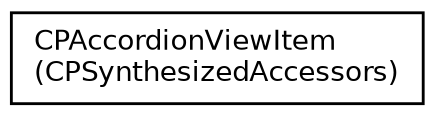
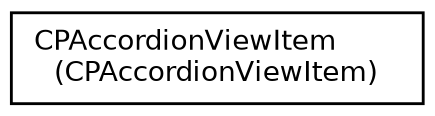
node "CPAccordionViewItem (CPSynthesizedAccessors)": label "CPAccordionViewItem (CPSynthesizedAccessors)" -> "CPAccordionViewItem (CPAccordionViewItem)"
